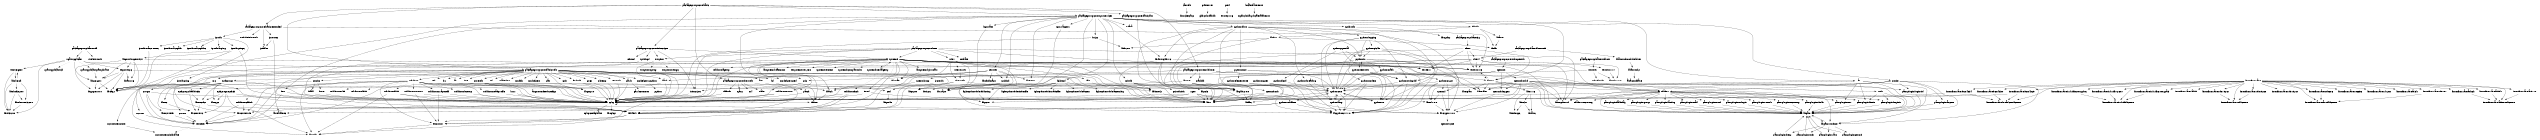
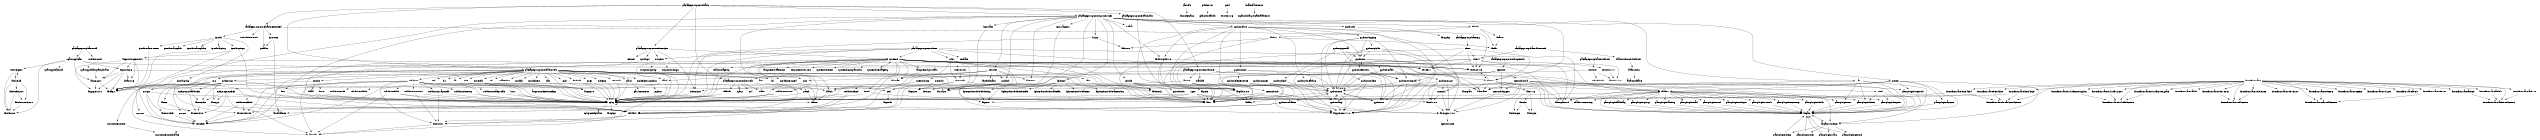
node "libxau6": label "libxau6" -> "libtirpc6"
